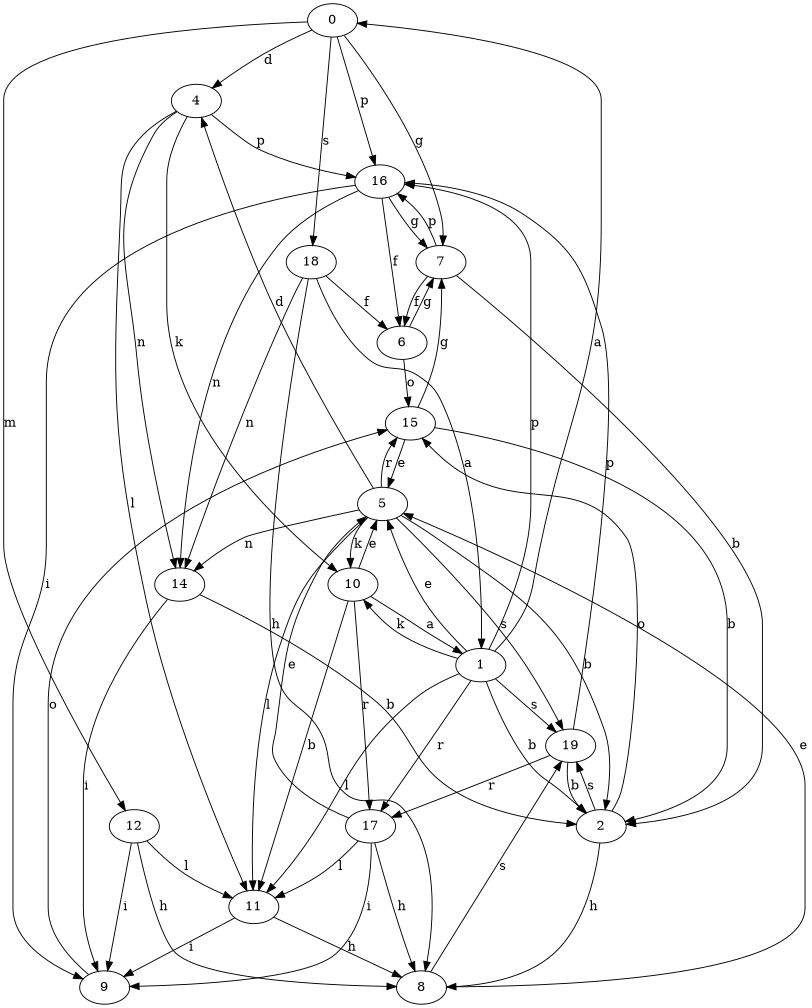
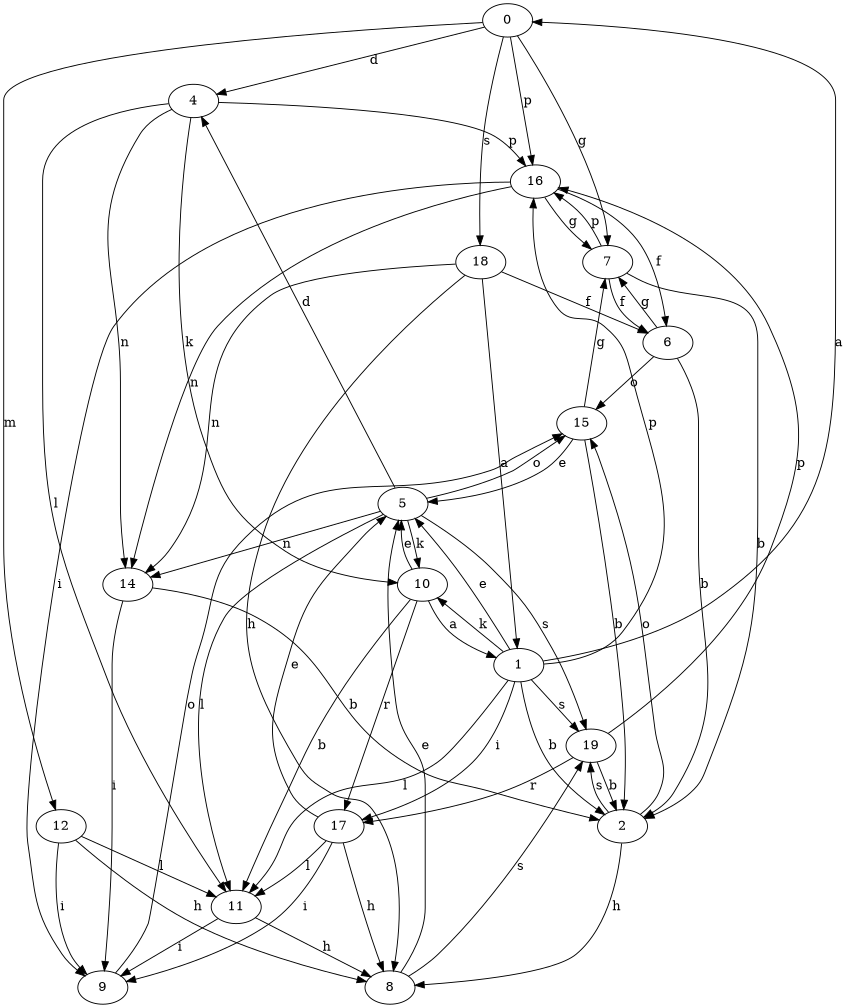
edge "5" -> "15": label "r" -> "o"
edge "5" -> "2": now "6" -> "2"
edge "1" -> "17": label "r" -> "i"
